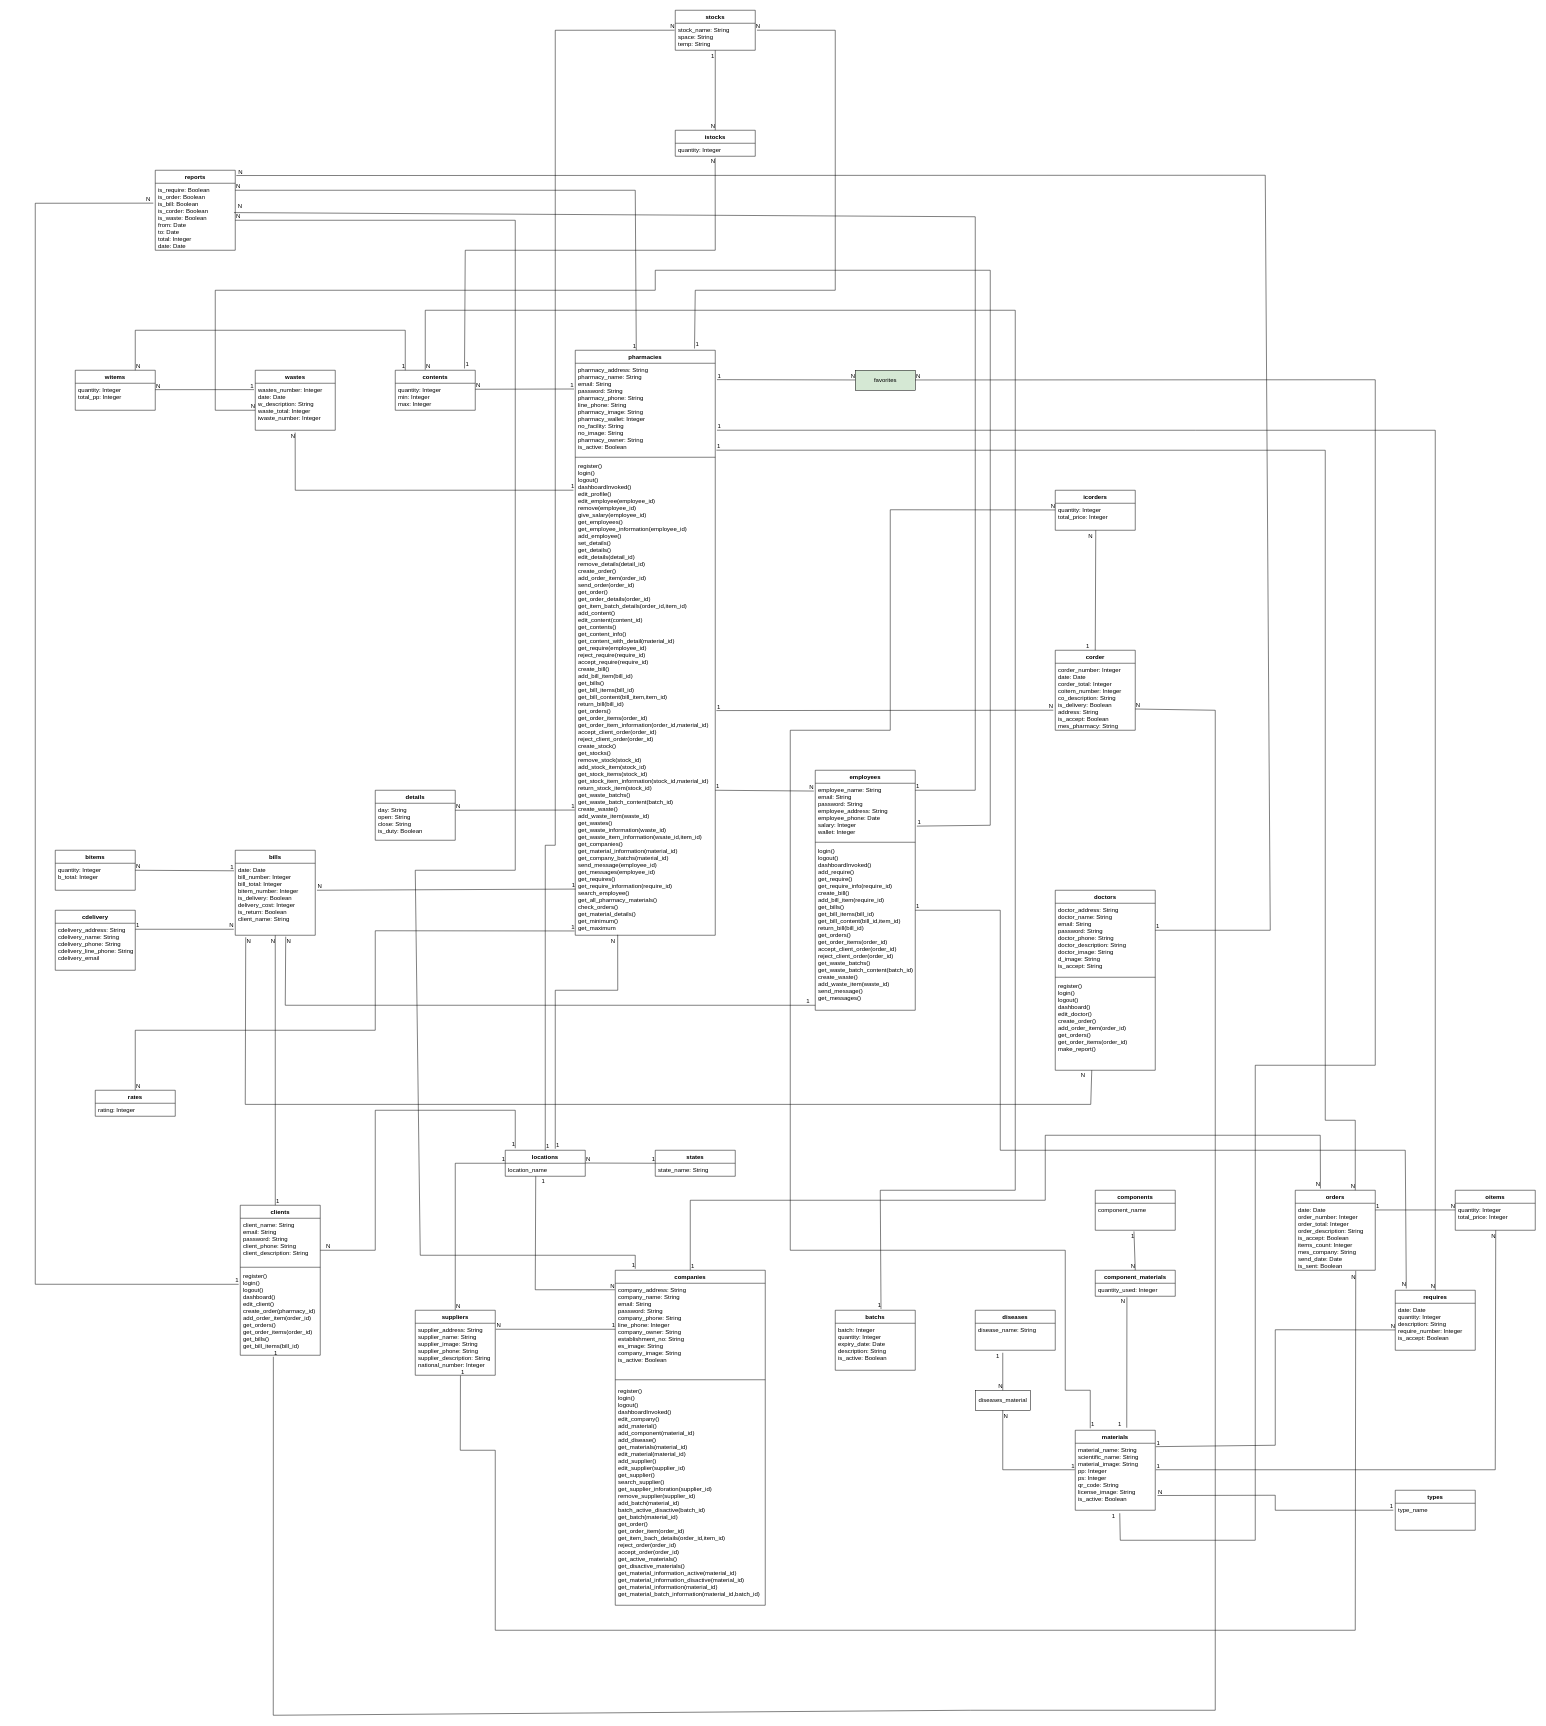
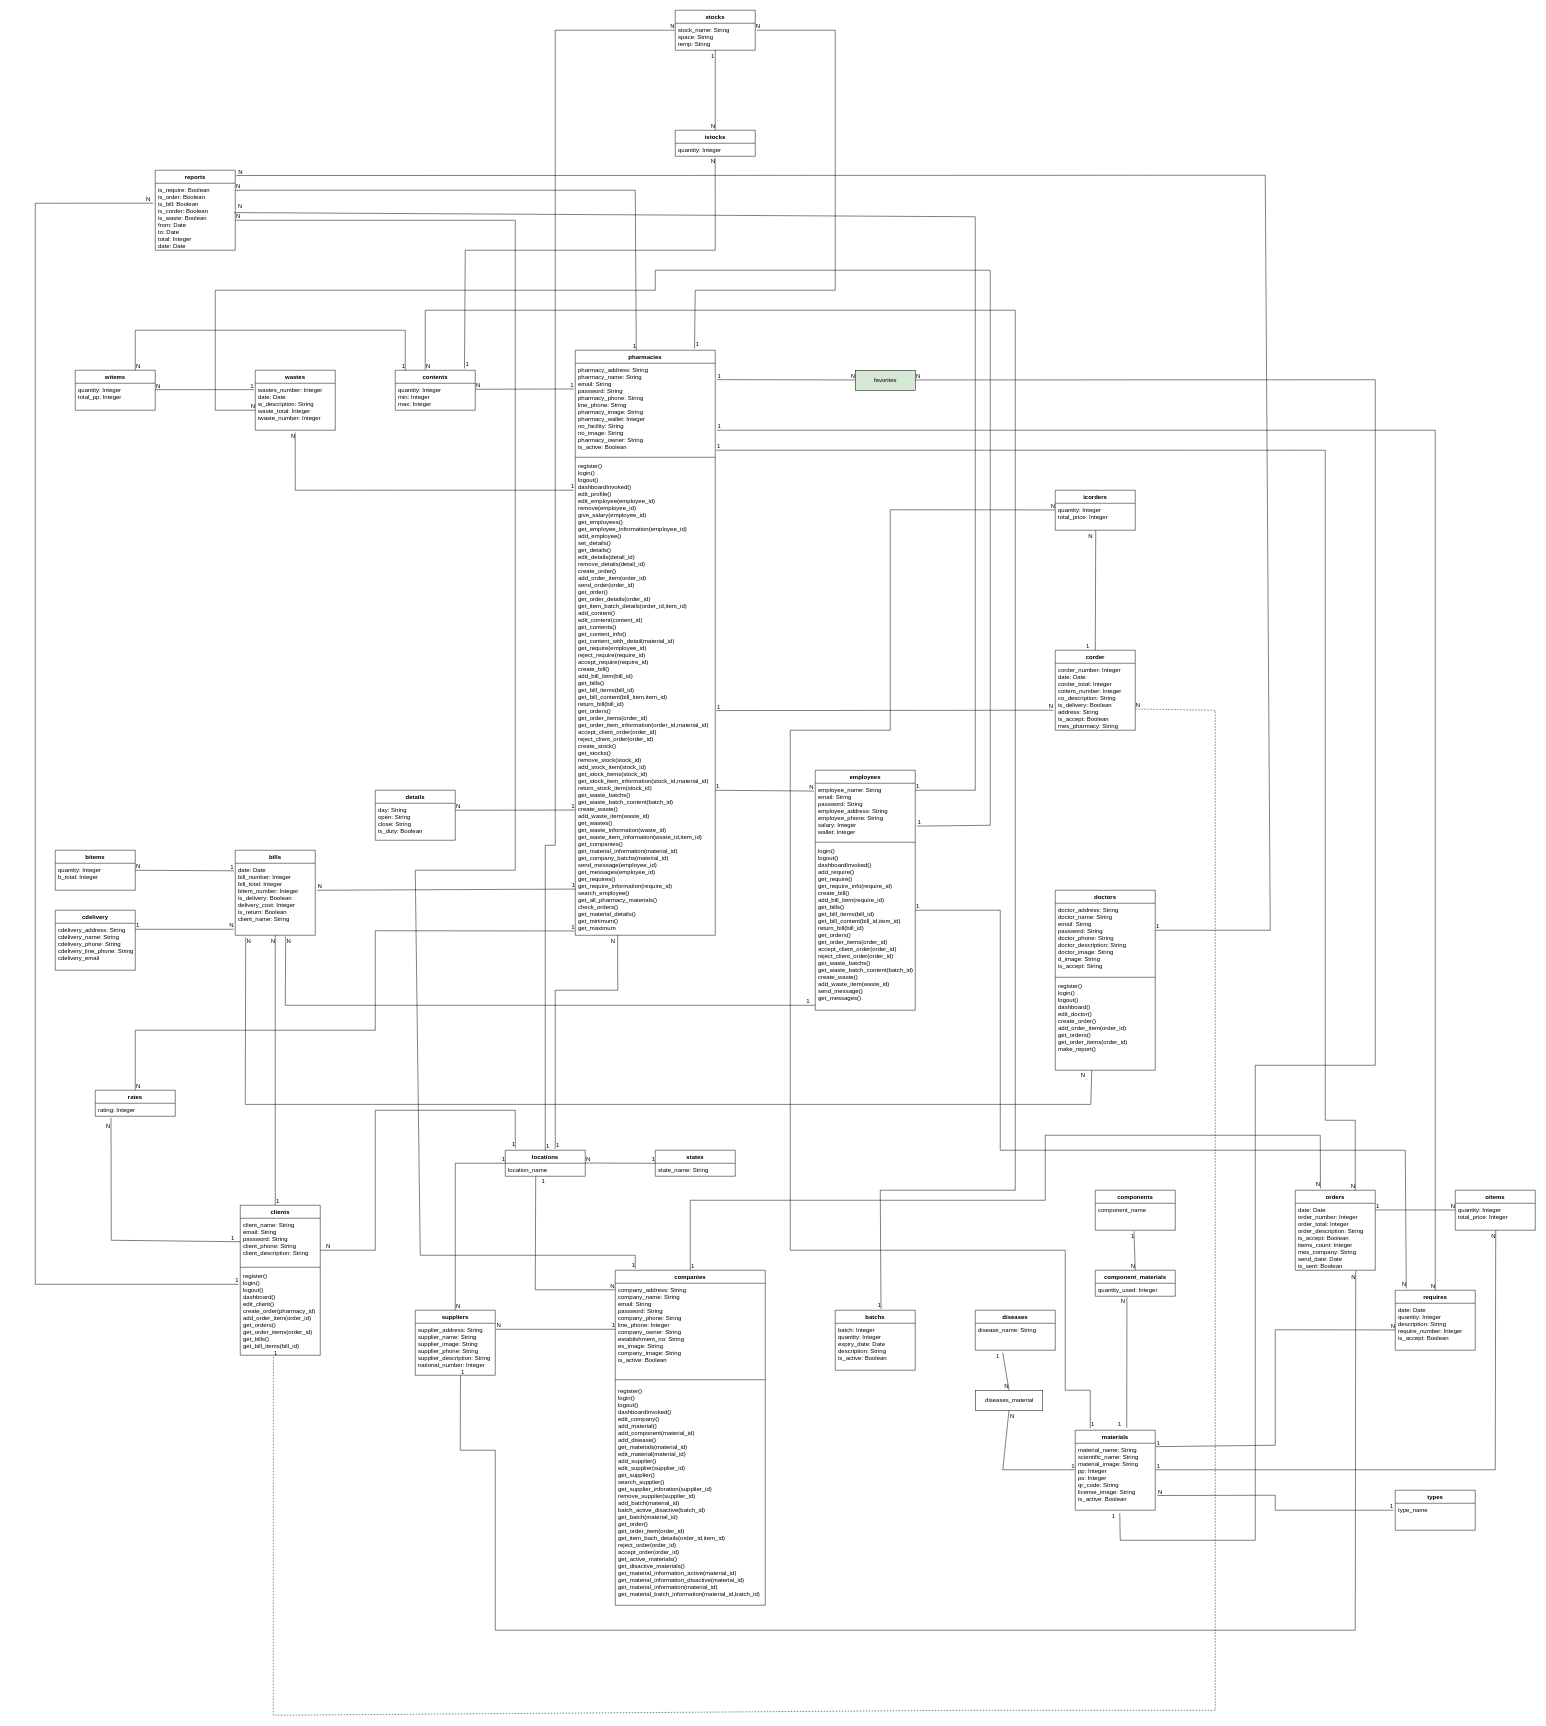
node "employee_name: String email: String password: String employee_address: String employee_phone: Date salary: Integer wallet: Integer": label "employee_name: String email: String password: String employee_address: String employee_phone: Date salary: Integer wallet: Integer" -> "employee_name: String email: String password: String employee_address: String employee_phone: String salary: Integer wallet: Integer"
edge "rating: Integer" -- "client_name: String email: String password: String client_phone: String client_description: String": added, labels "N", "1"
edge "corder_number: Integer date: Date corder_total: Integer coitem_number: Integer co_description: String is_delivery: Boolean address: String is_accept: Boolean mes_pharmacy: String" -- "register() login() logout() dashboard() edit_client() create_order(pharmacy_id) add_order_item(order_id) get_orders() get_order_items(order_id) get_bills() get_bill_items(bill_id)": style solid -> dashed
node "diseases_material": size 55x20 -> 68x20
